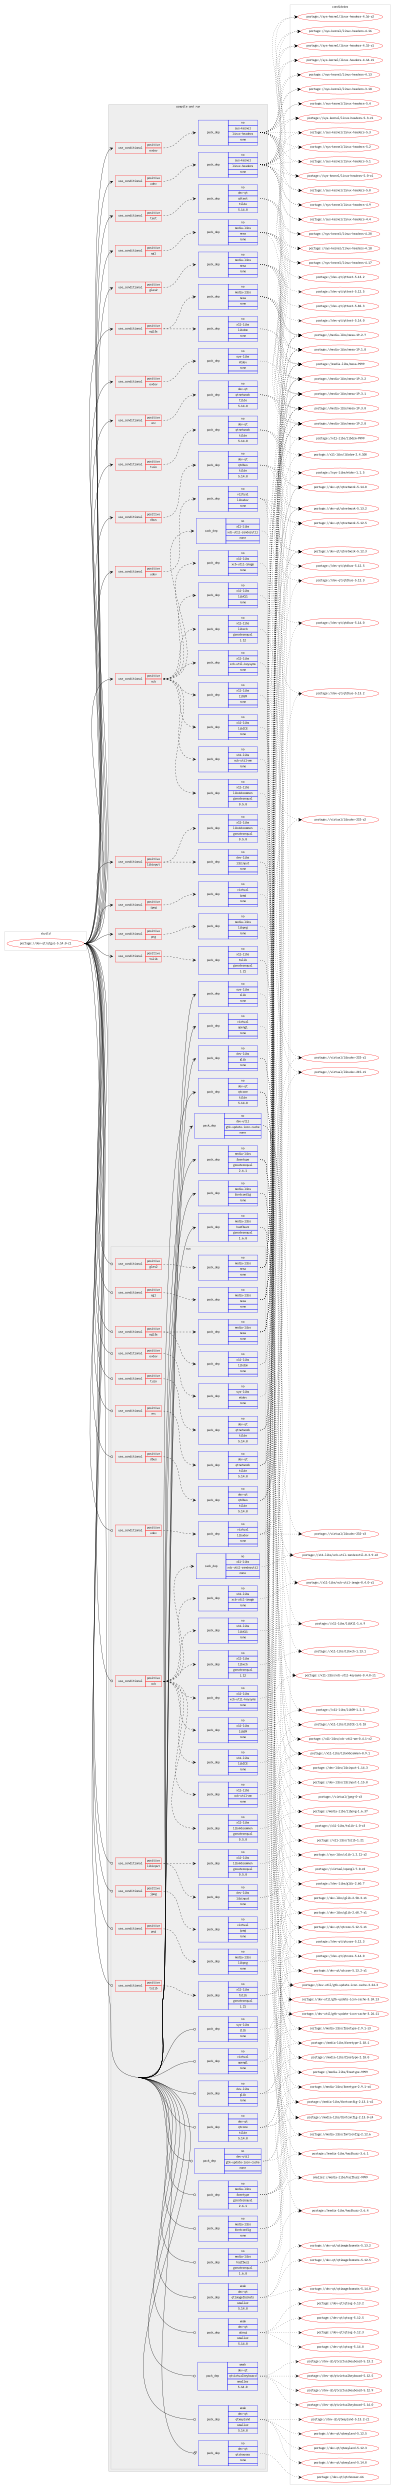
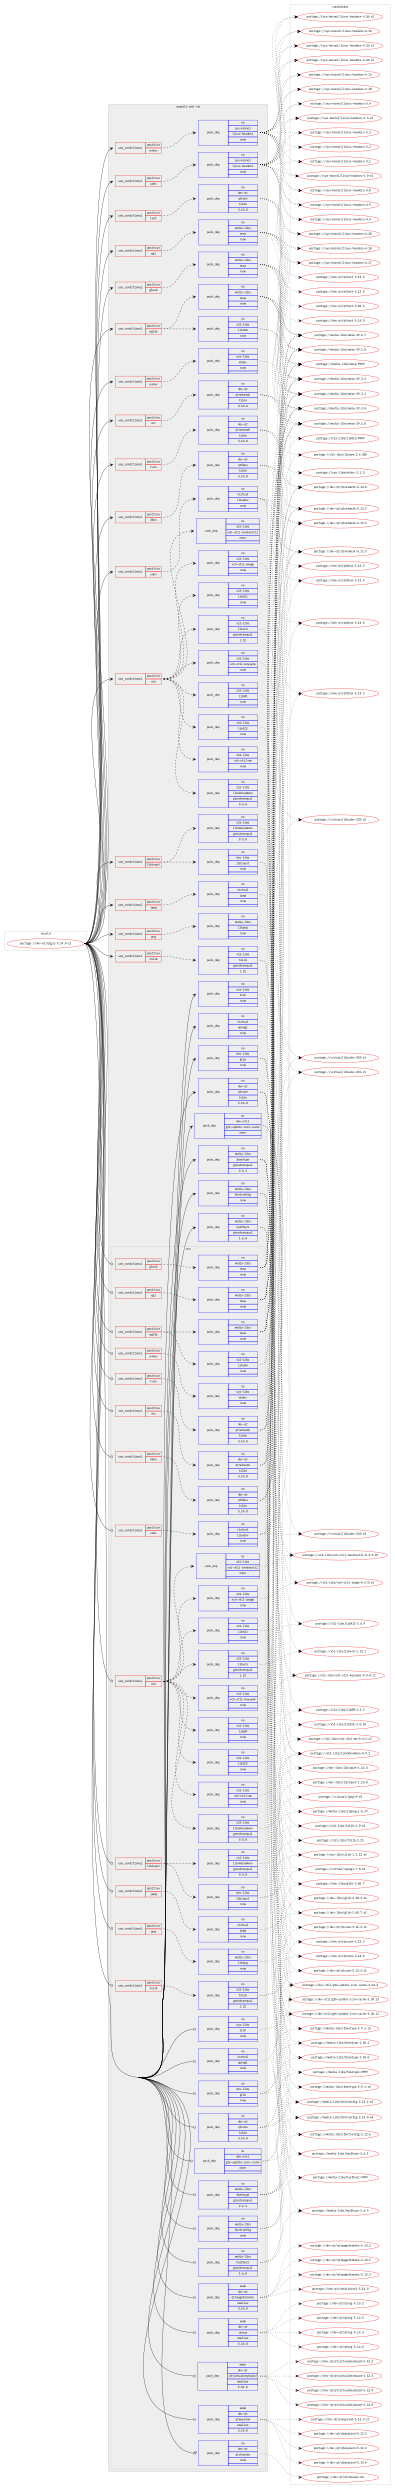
node "smaller://media-libs/harfbuzz-9999": label "smaller://media-libs/harfbuzz-9999" -> "portage://media-libs/harfbuzz-9999"
node "portage://dev-qt/qtimageformats-5.12.3": added
node "portage://dev-qt/qtimageformats-5.14.0": label "portage://dev-qt/qtimageformats-5.14.0" -> "portage://dev-qt/conditional-5.14.0"
